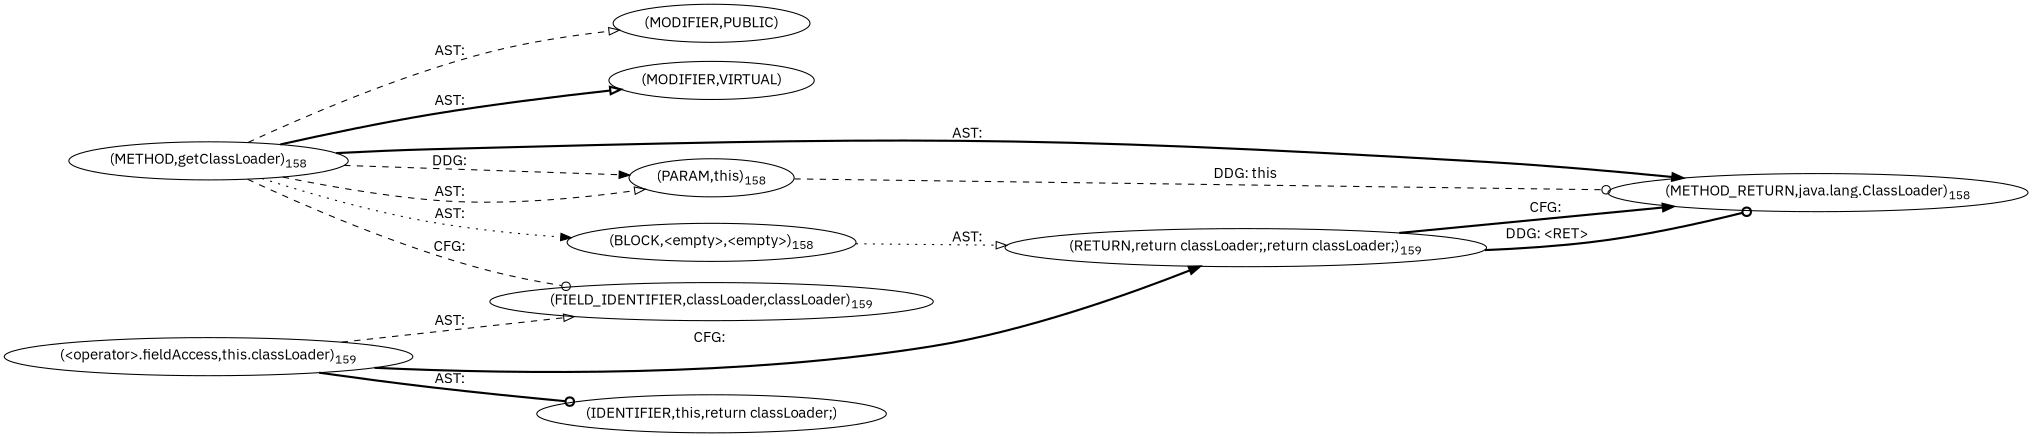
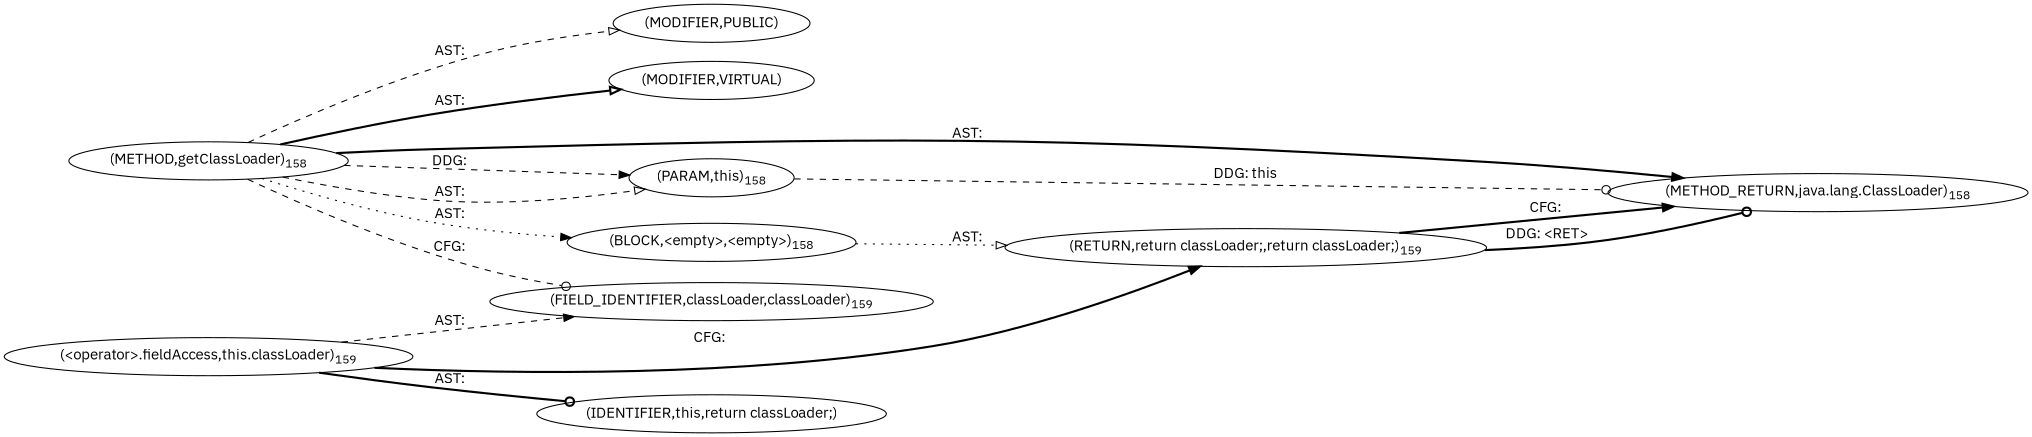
edge "(<operator>.fieldAccess,this.classLoader)" -> "(FIELD_IDENTIFIER,classLoader,classLoader)": arrowhead onormal -> normal
